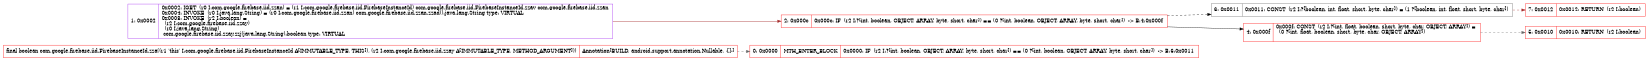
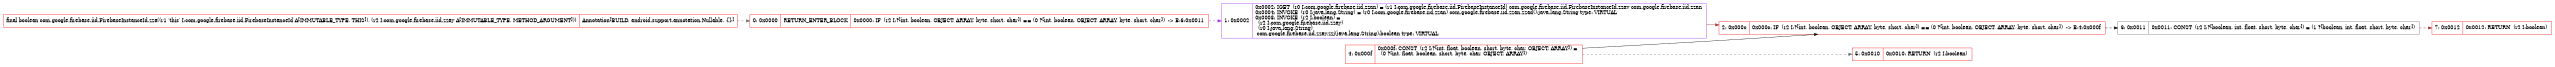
edge "0: 0x0000" -> "1: 0x0002": added
edge "2: 0x000c" -> "4: 0x000f": reversed
node "0: 0x0000": text "MTH_ENTER_BLOCK" -> "RETURN_ENTER_BLOCK"
